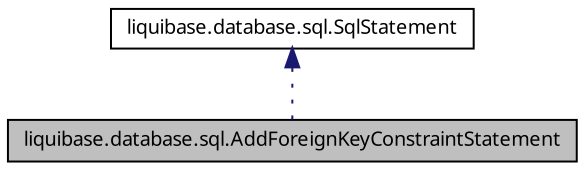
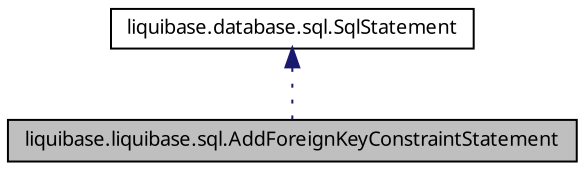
node "liquibase.database.sql.AddForeignKeyConstraintStatement": label "liquibase.database.sql.AddForeignKeyConstraintStatement" -> "liquibase.liquibase.sql.AddForeignKeyConstraintStatement"
